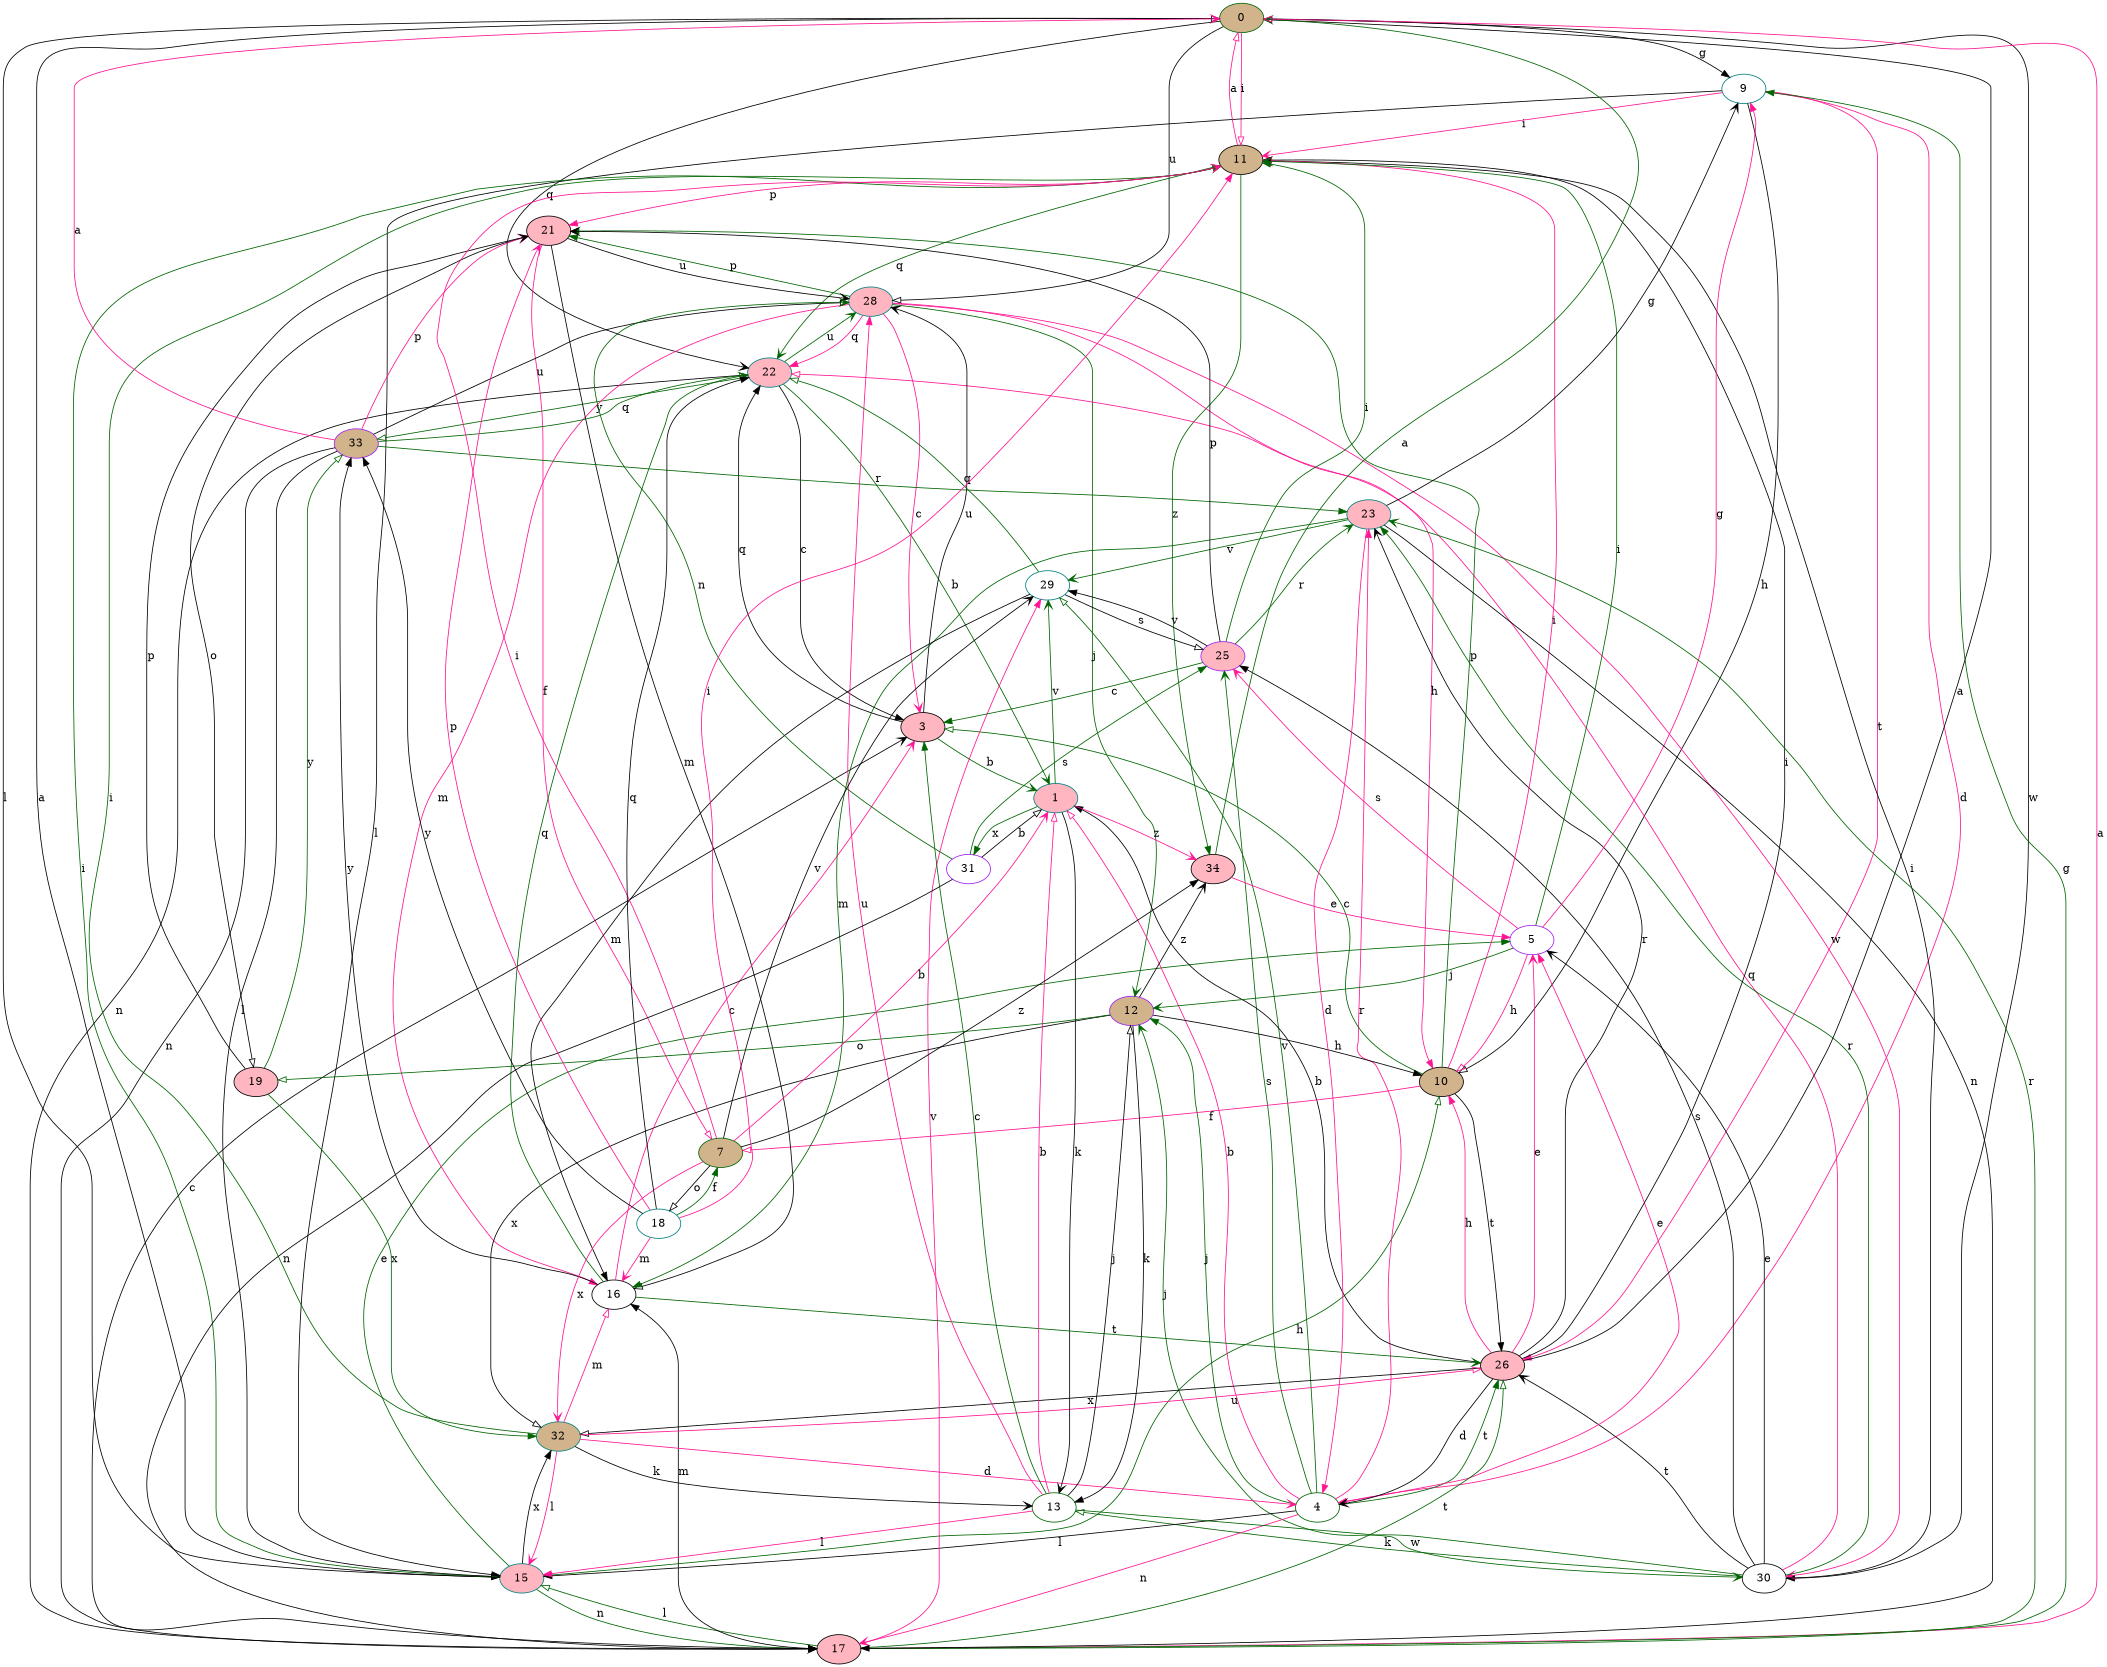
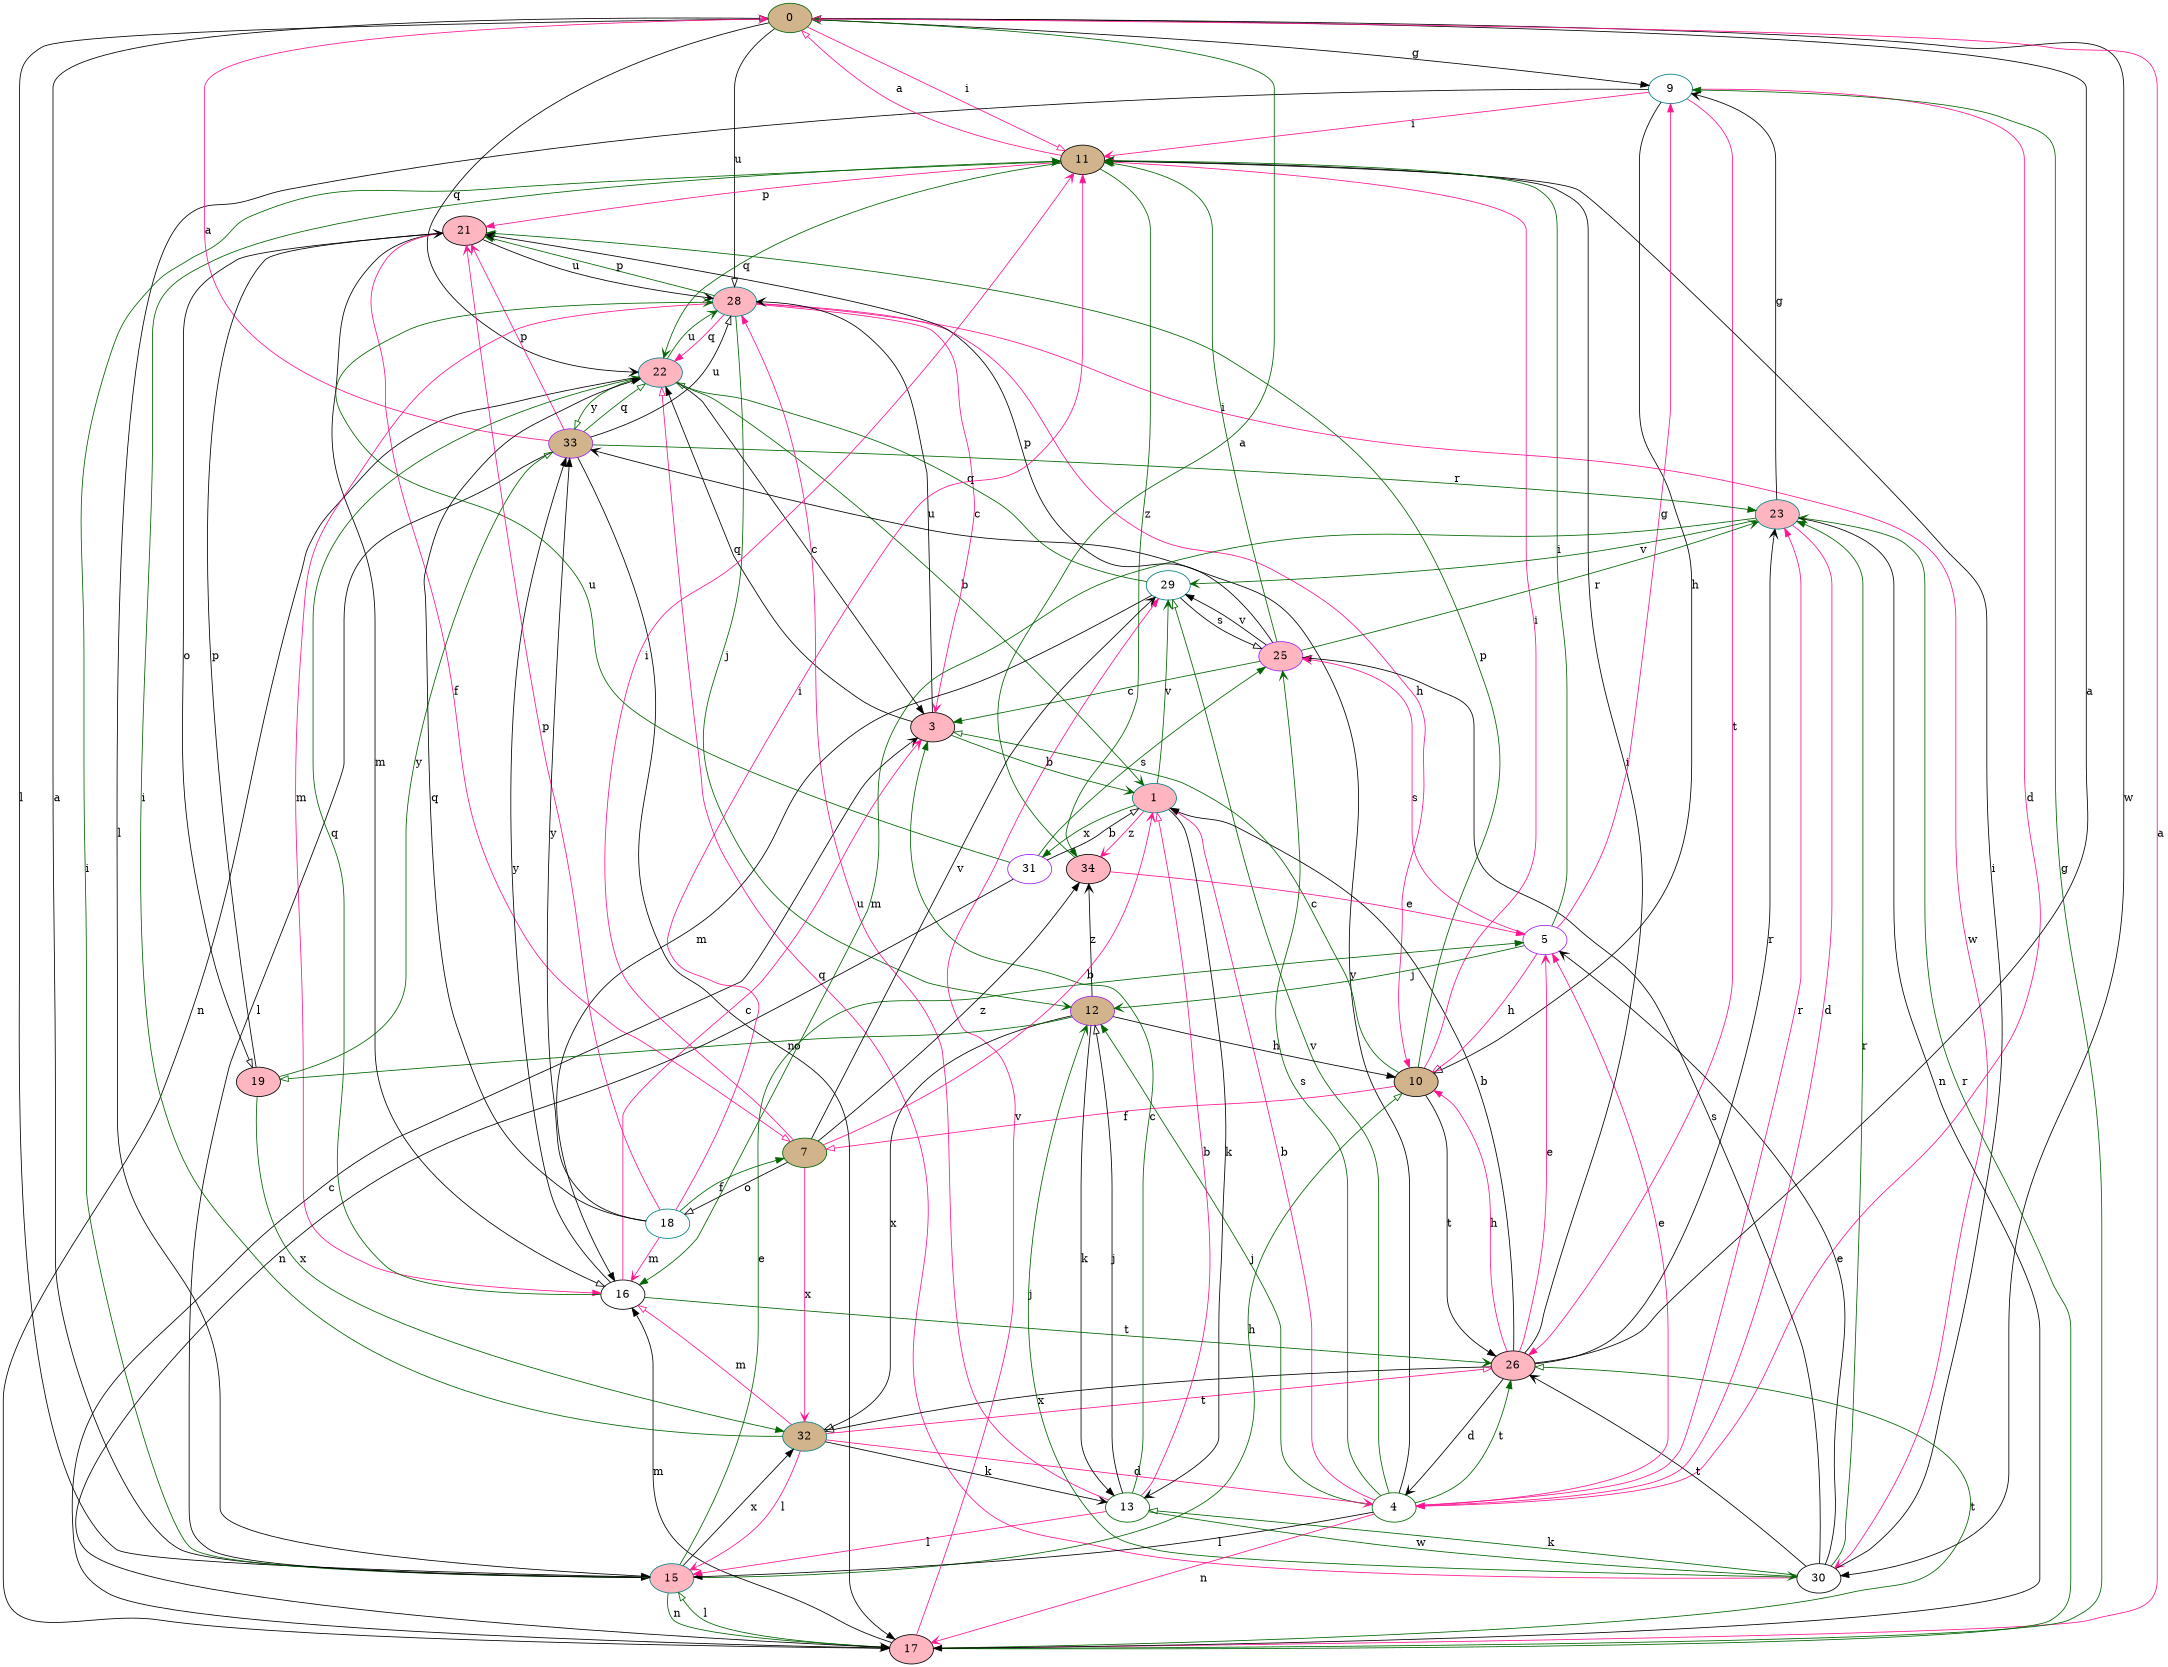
edge "31" -> "28": label "n" -> "u"
edge "4" -> "33": added, label "y"
edge "32" -> "26": label "u" -> "t"
